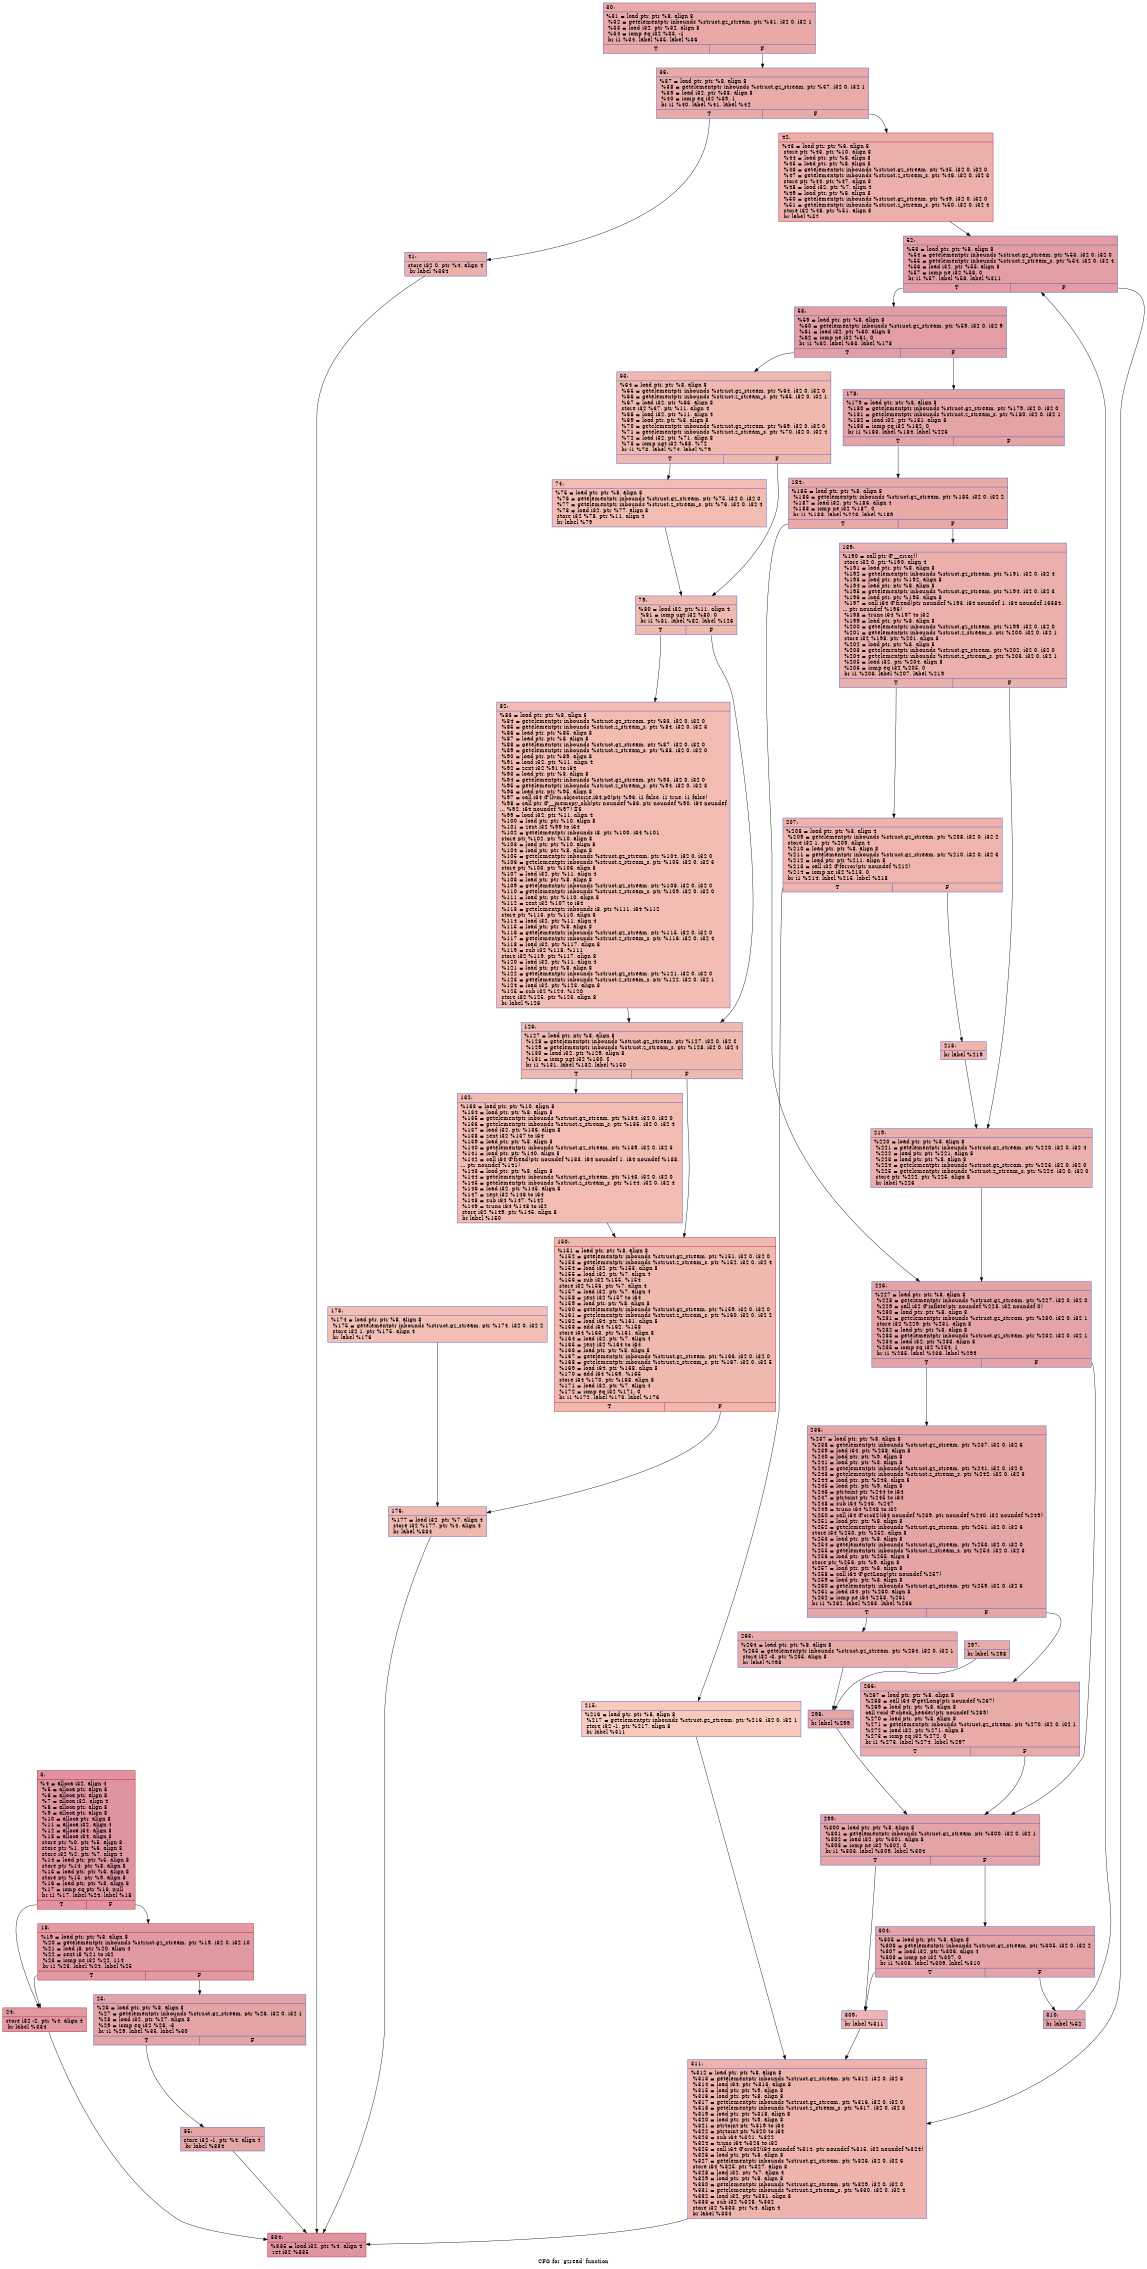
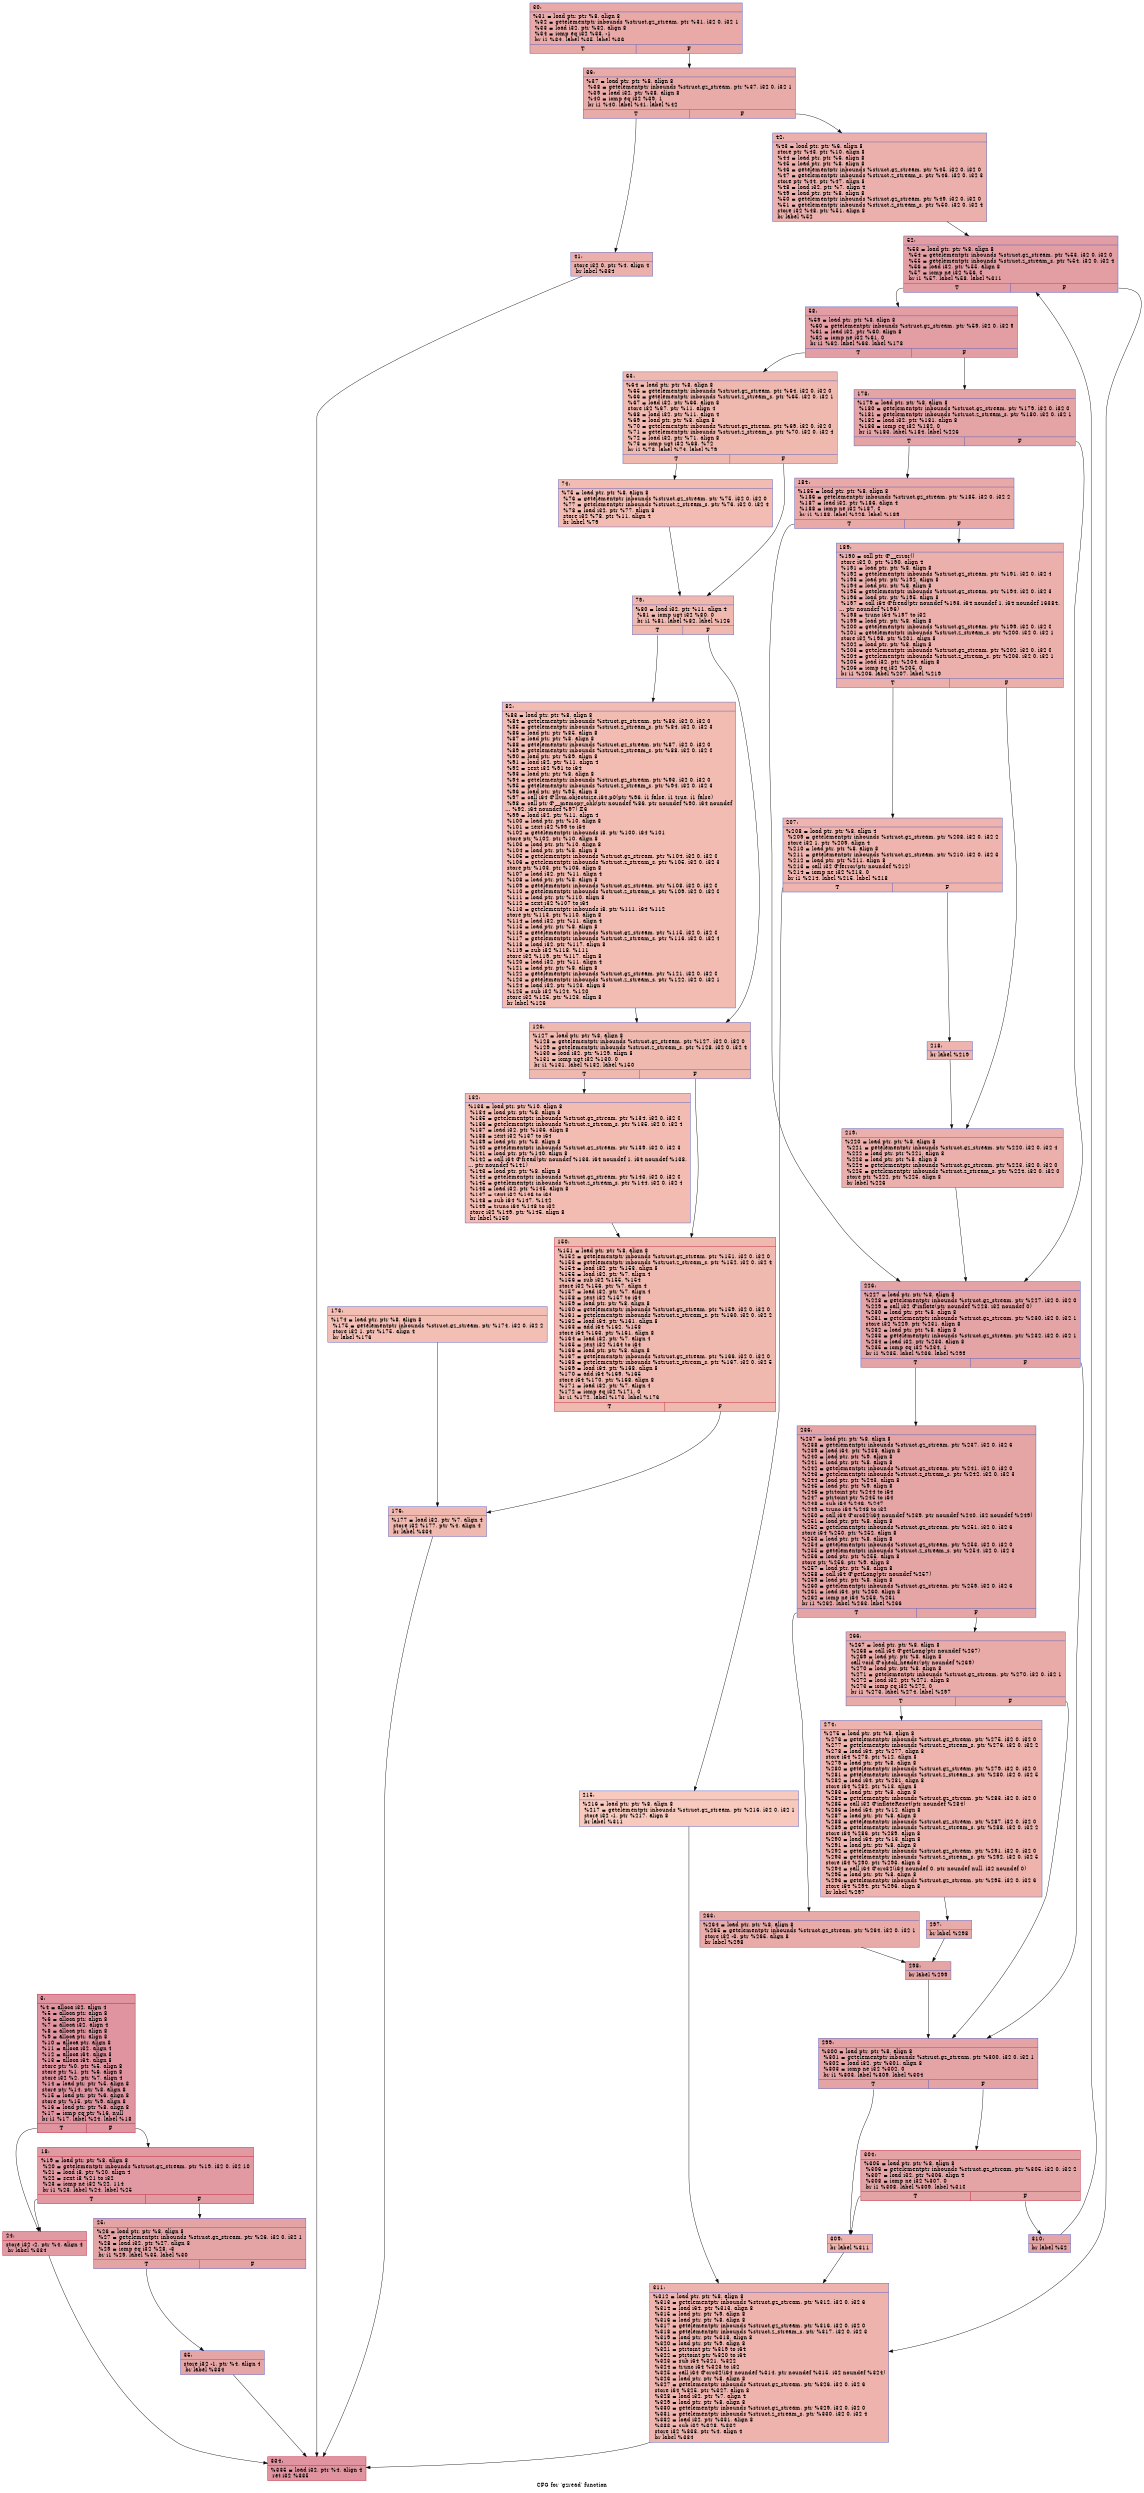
node "42:": color #b70d28ff -> #3d50c3ff
edge "178:" -> "226:": added
node "274:": added
node "304:": color #3d50c3ff -> #b70d28ff
